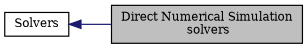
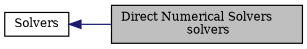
node "Direct Numerical Simulation solvers": label "Direct Numerical Simulation solvers" -> "Direct Numerical Solvers solvers"
